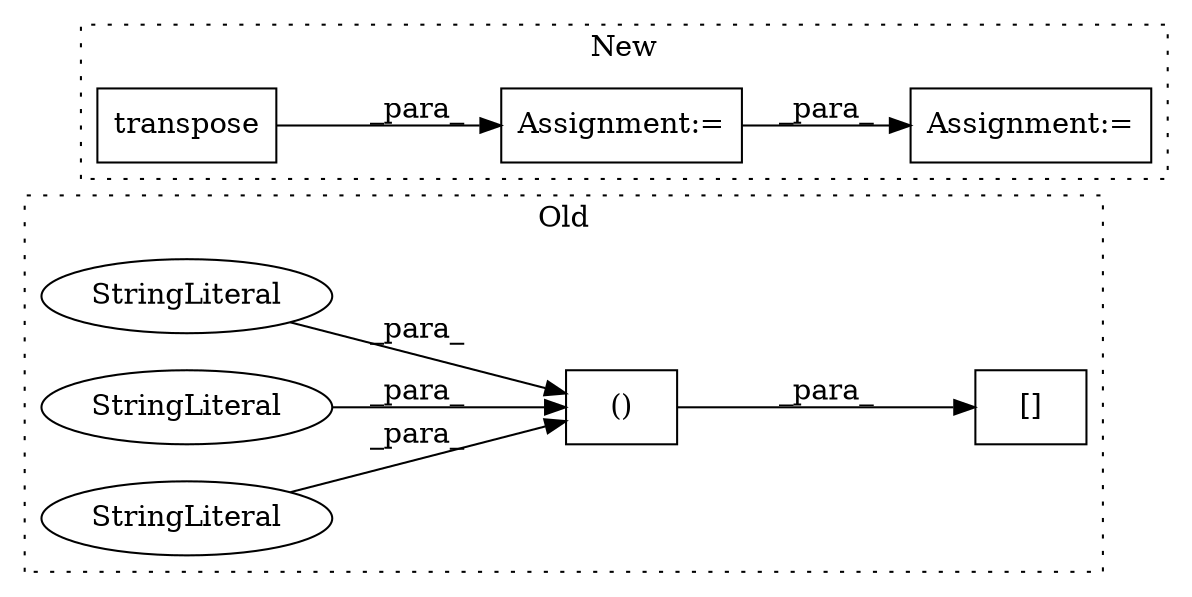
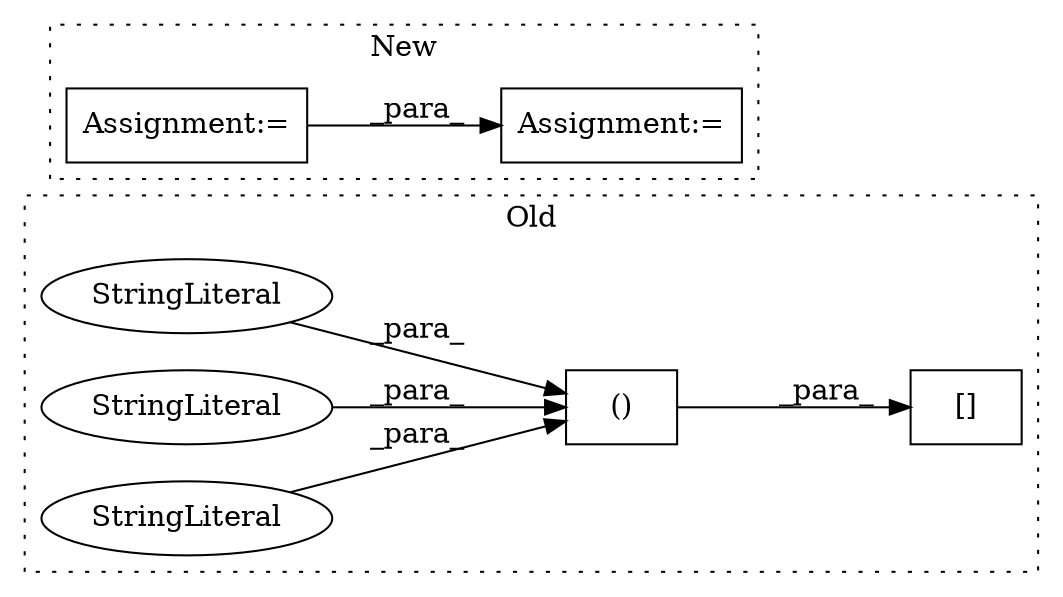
node "transpose": removed
